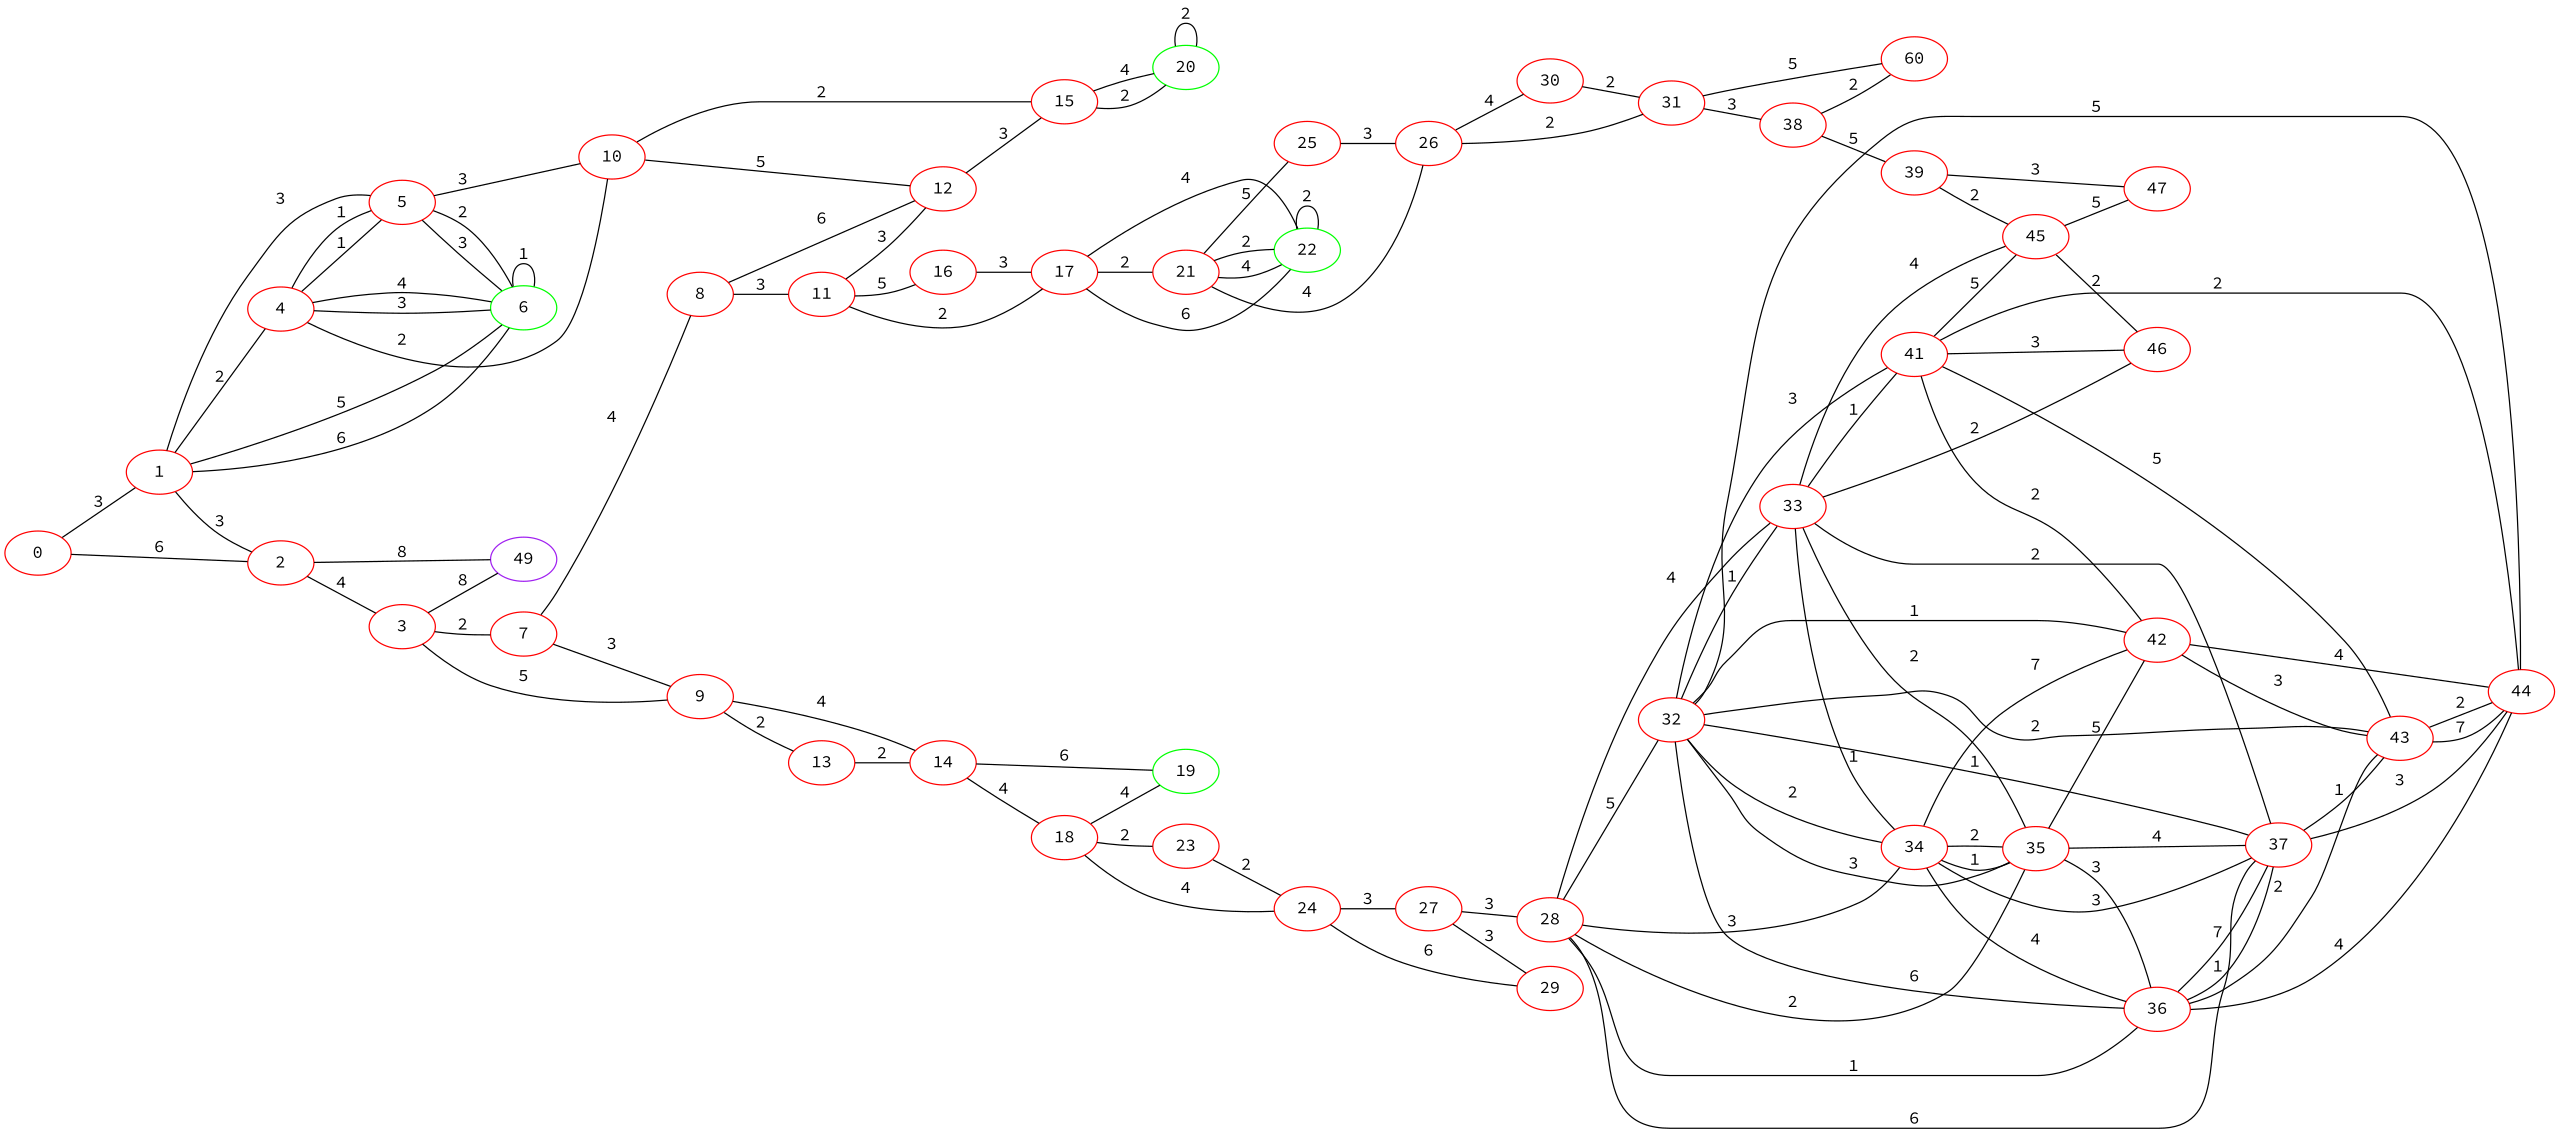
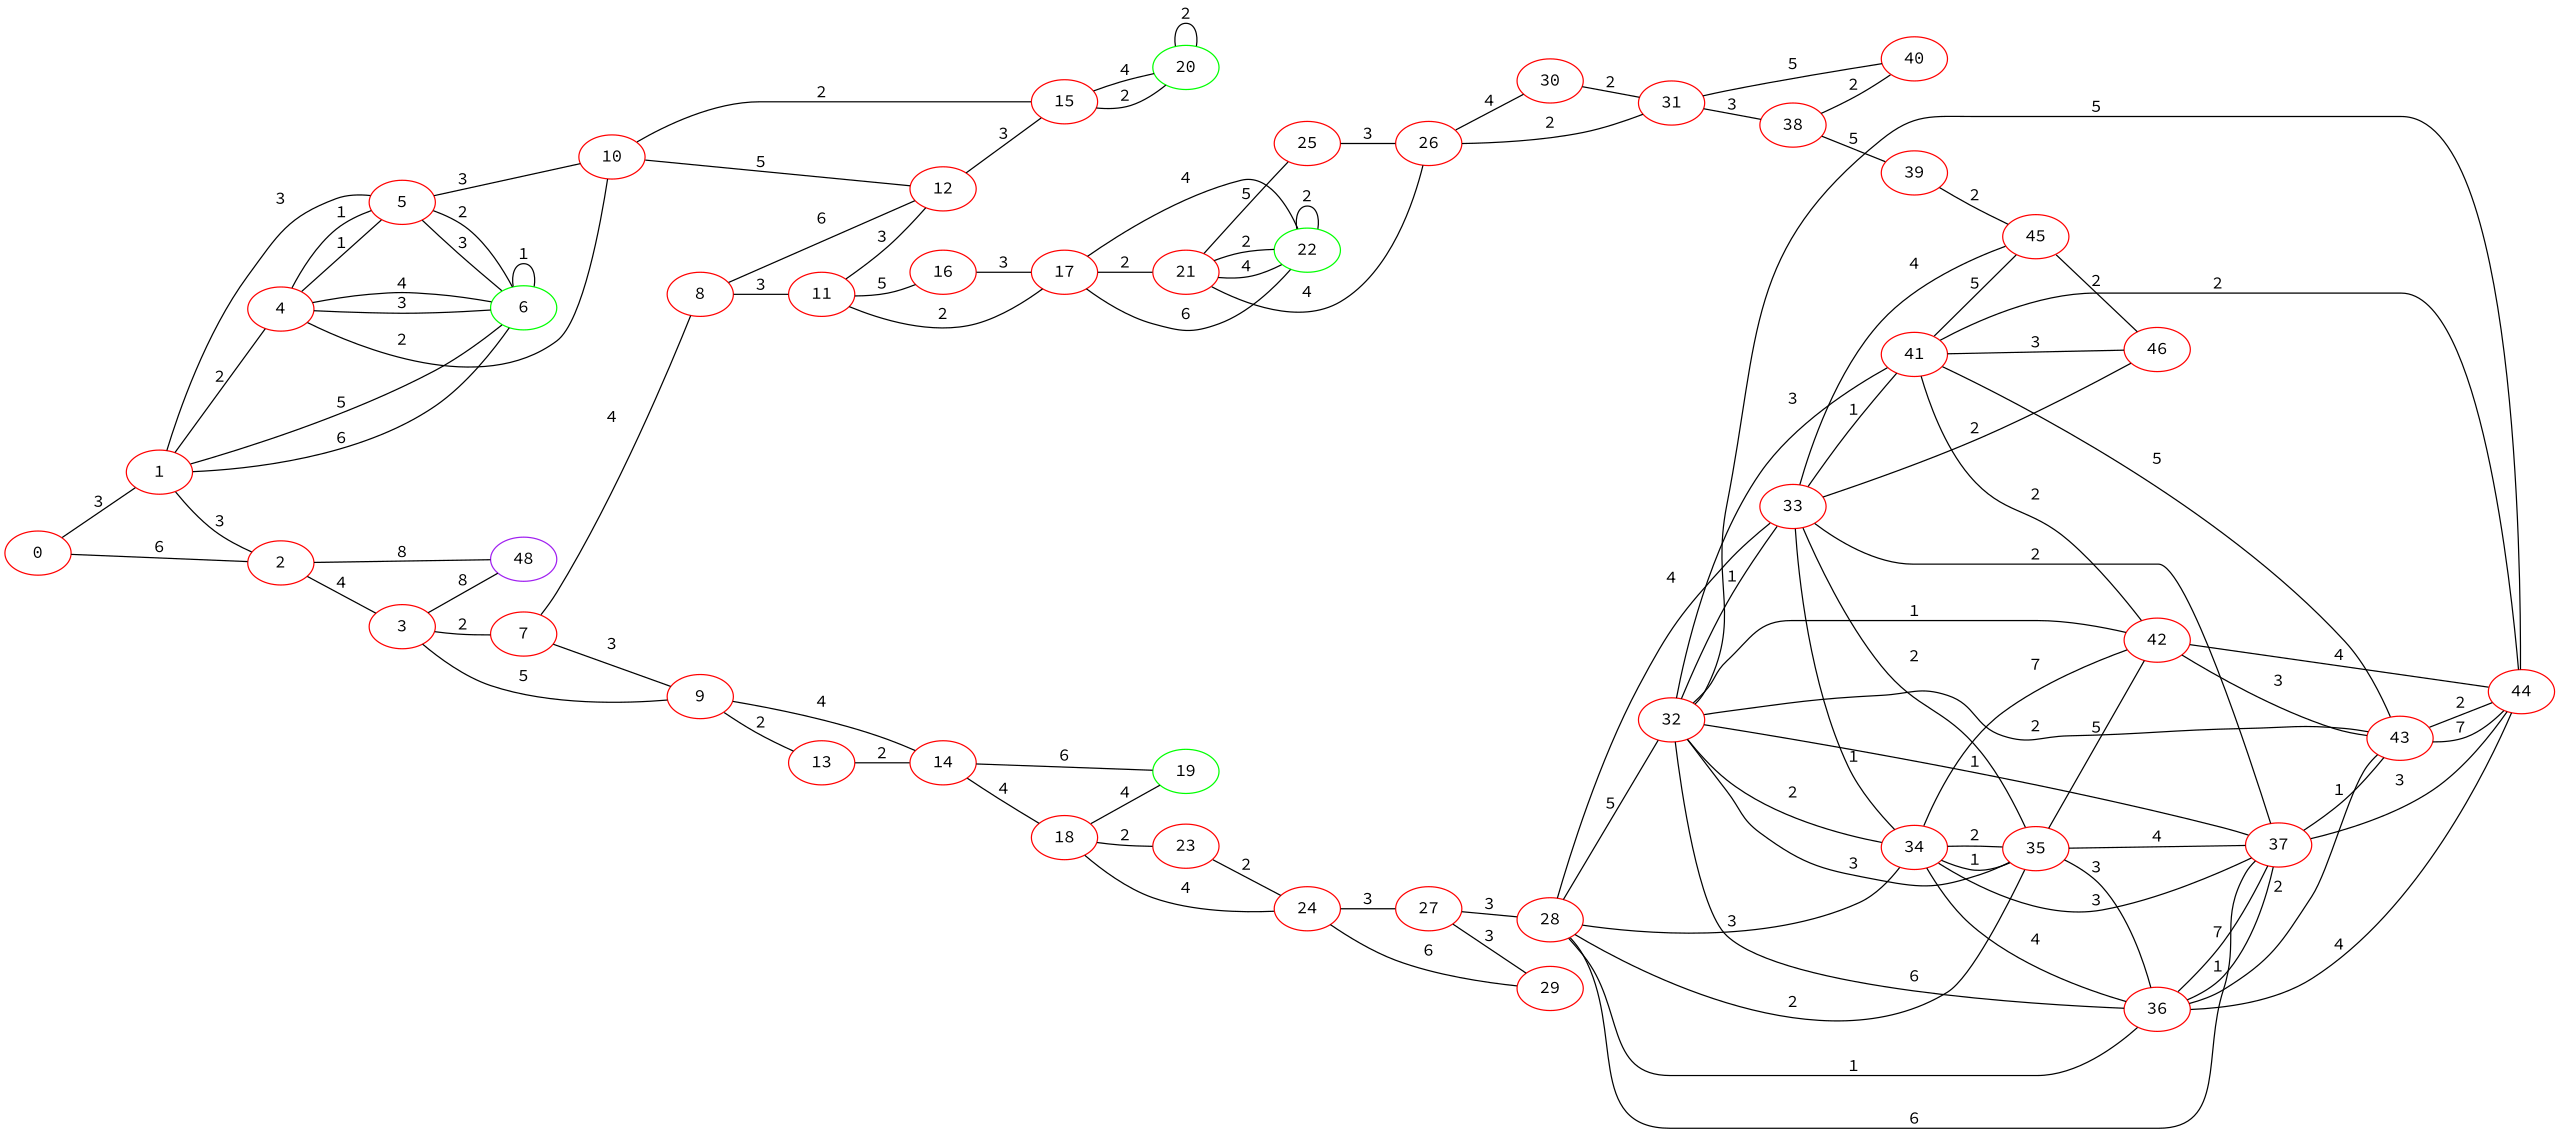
node "60": label "60" -> "40"
node "47": removed
node "49": label "49" -> "48"
